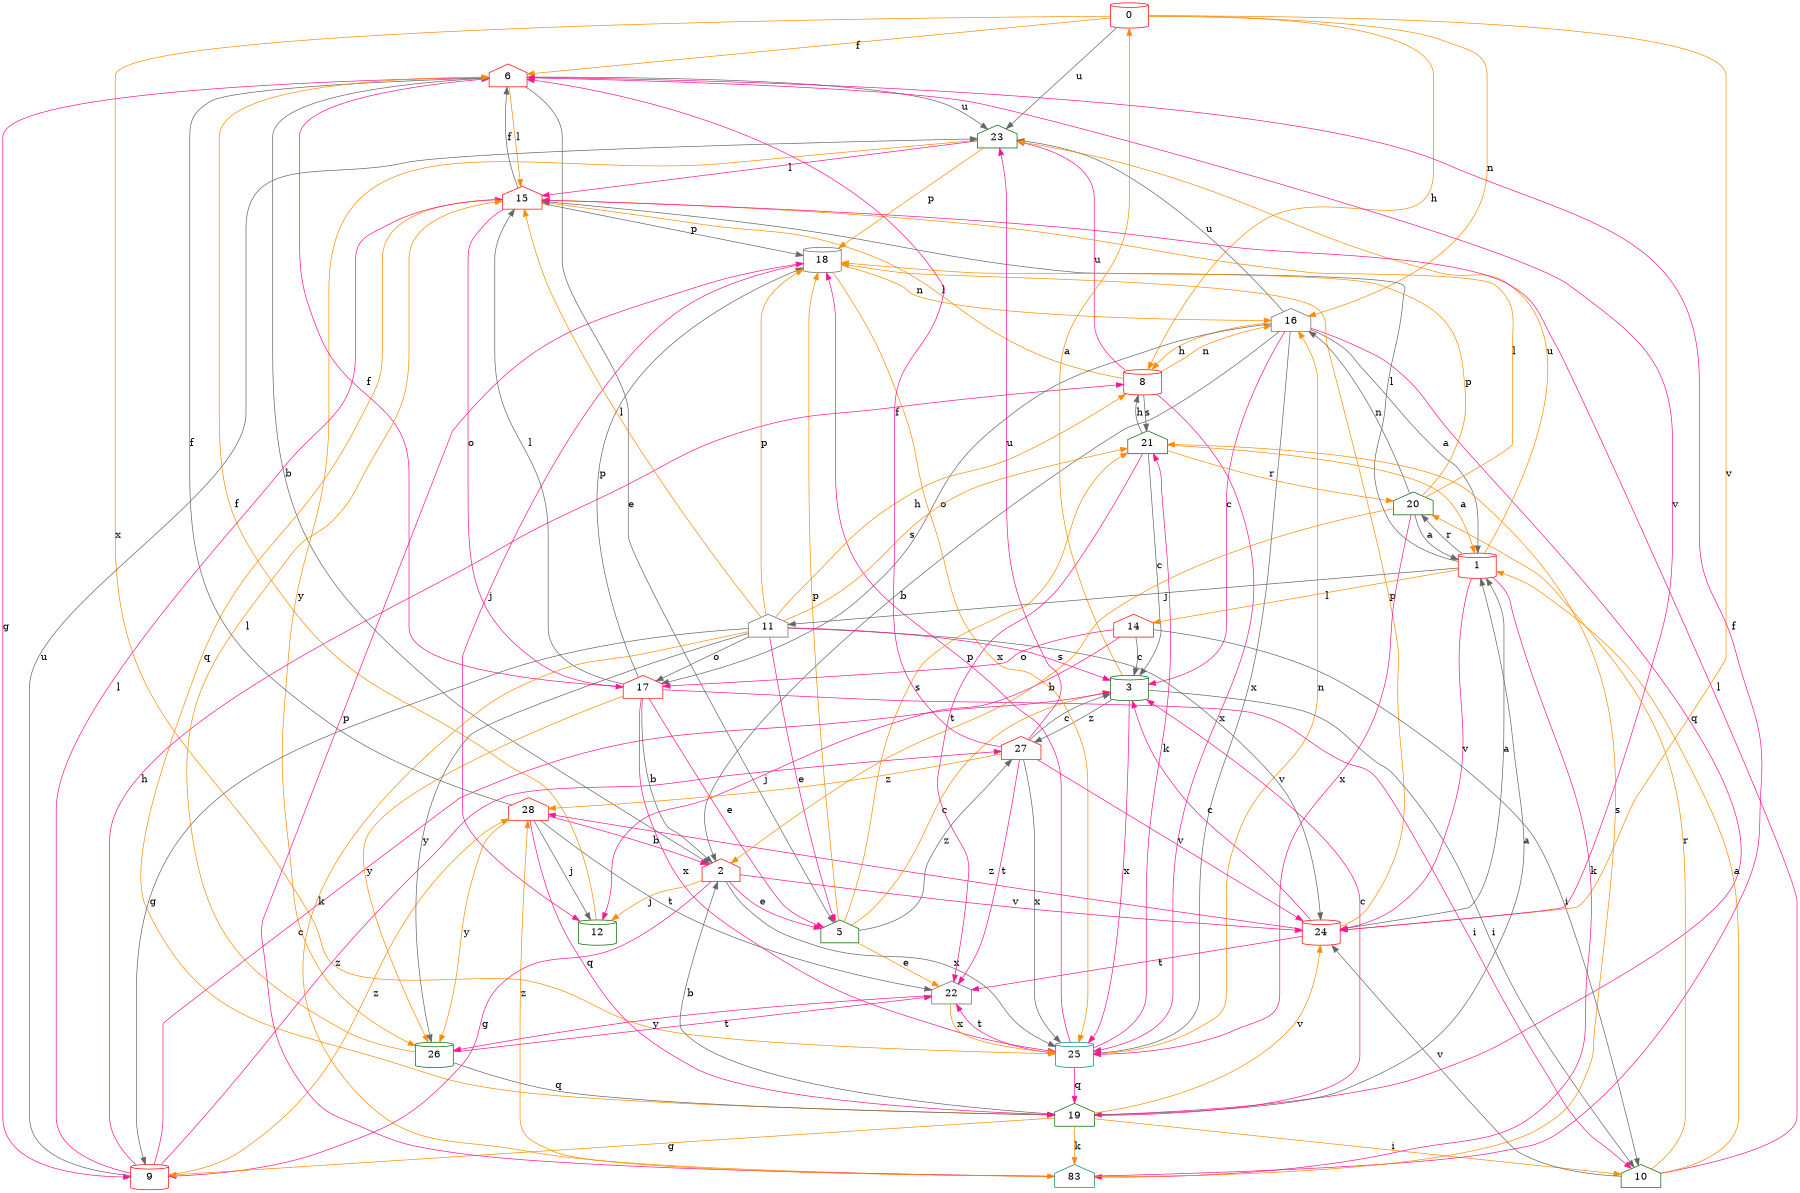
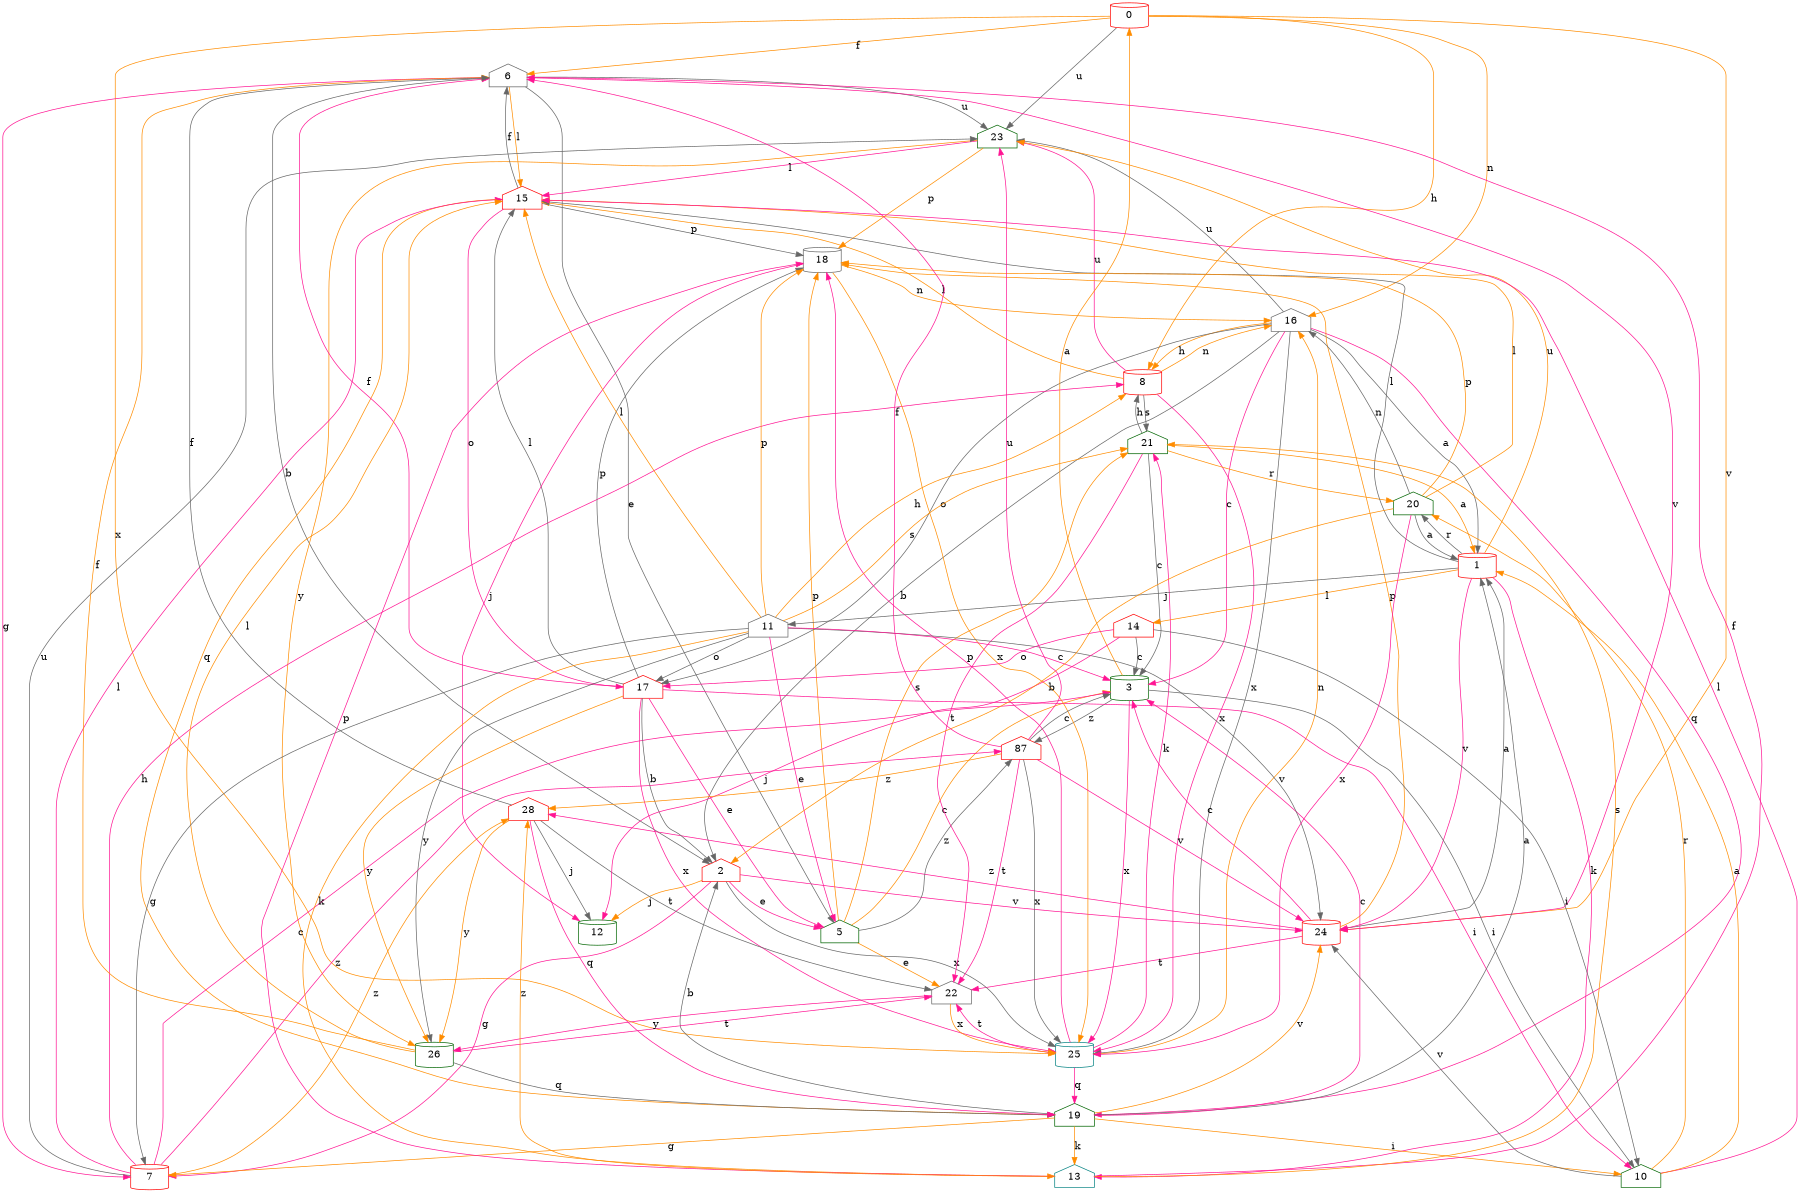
node "6": color red -> gray40
edge "12" -> "6": now "26" -> "6"
edge "11" -> "3": label "s" -> "c"
node "27": label "27" -> "87"
edge "28" -> "2": removed, label "b"
node "9": label "9" -> "7"
node "83": label "83" -> "13"
